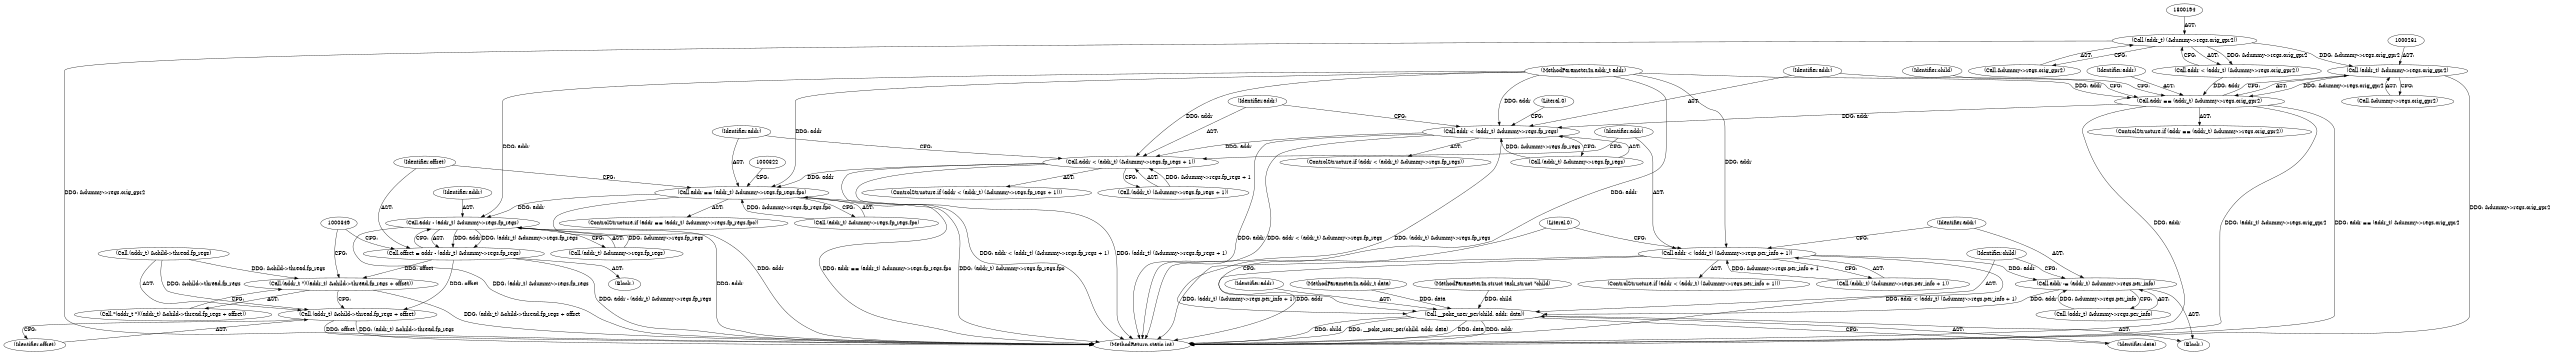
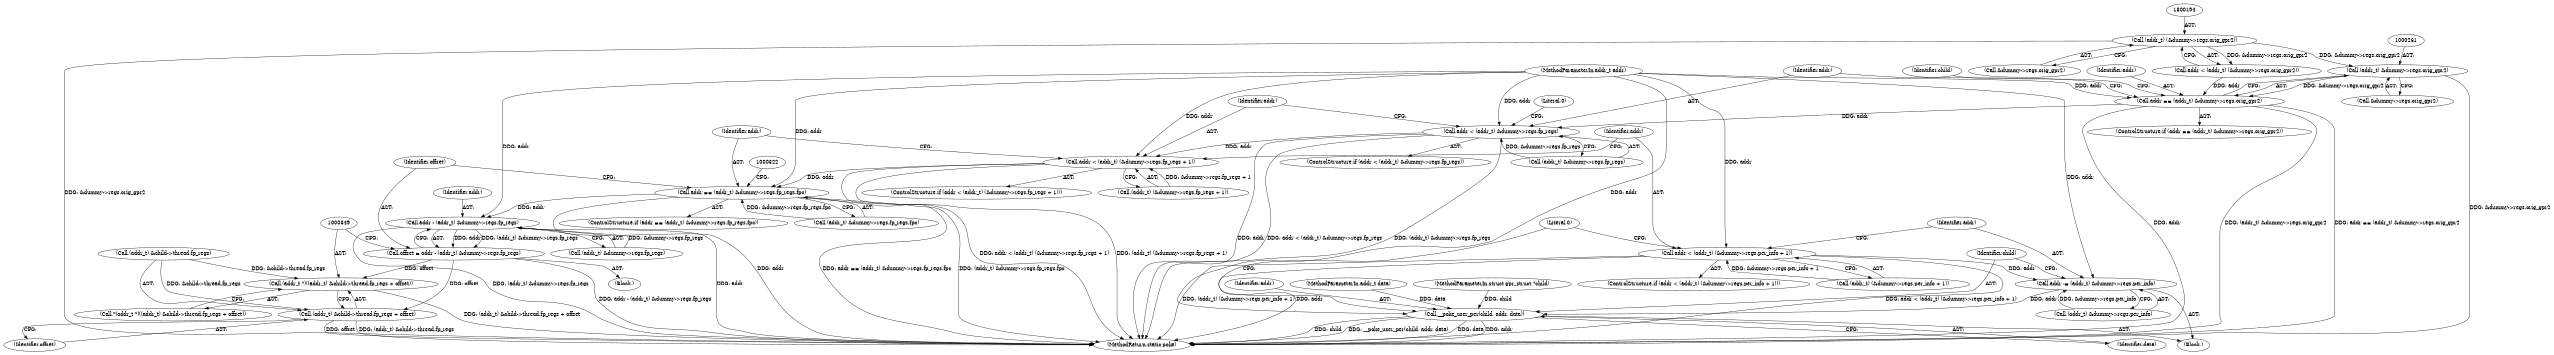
edge "(MethodParameterIn,addr_t addr)" -> "(Call,addr -= (addr_t) &dummy->regs.per_info)": added, label "DDG: addr"
edge "1000349" -> "(Call,(addr_t *)((addr_t) &child->thread.fp_regs + offset))": label "CFG: " -> "AST: "
node "(MethodParameterIn,struct task_struct *child)": label "(MethodParameterIn,struct task_struct *child)" -> "(MethodParameterIn,struct gpr_struct *child)"
edge "(Call,(addr_t) &child->thread.fp_regs + offset)" -> "(Call,(addr_t *)((addr_t) &child->thread.fp_regs + offset))": added, label "AST:"
node "(MethodReturn,static int)": label "(MethodReturn,static int)" -> "(MethodReturn,static poke)"
